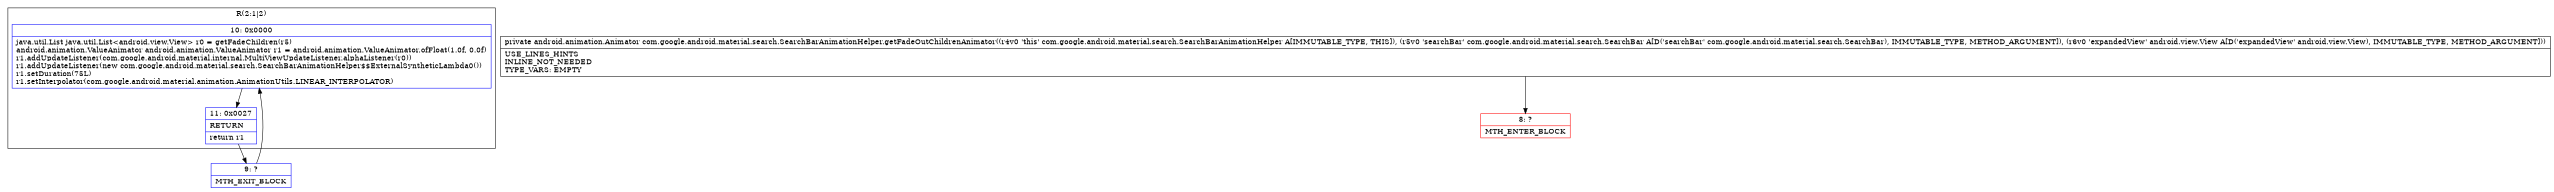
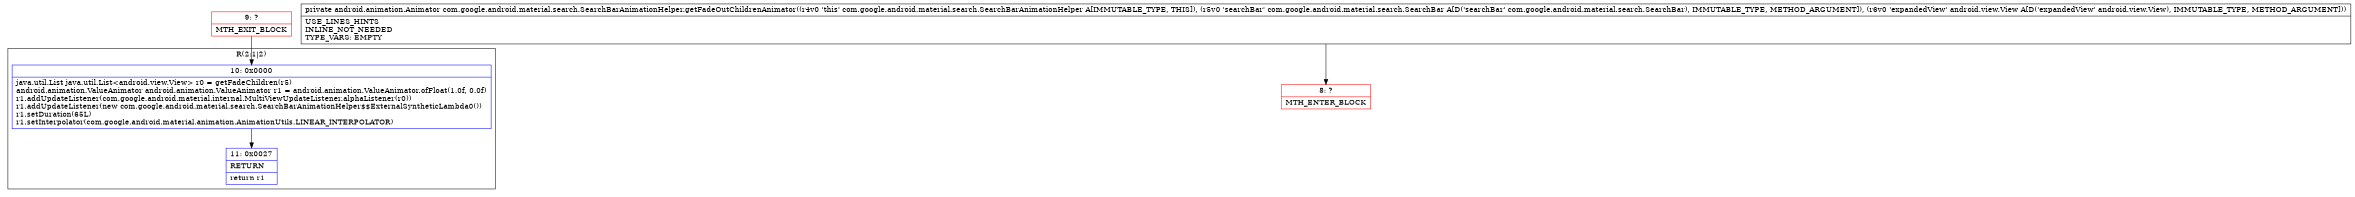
node "10: 0x0000": text "r1.setDuration(75L)" -> "r1.setDuration(65L)"
edge "11: 0x0027" -> "9: ?": removed
node "9: ?": color blue -> red
